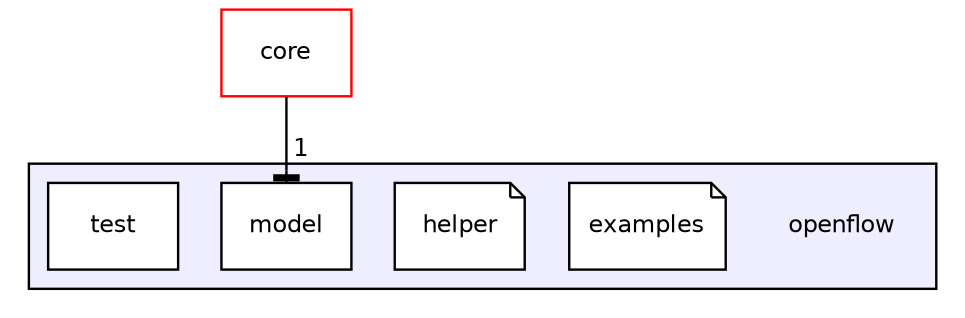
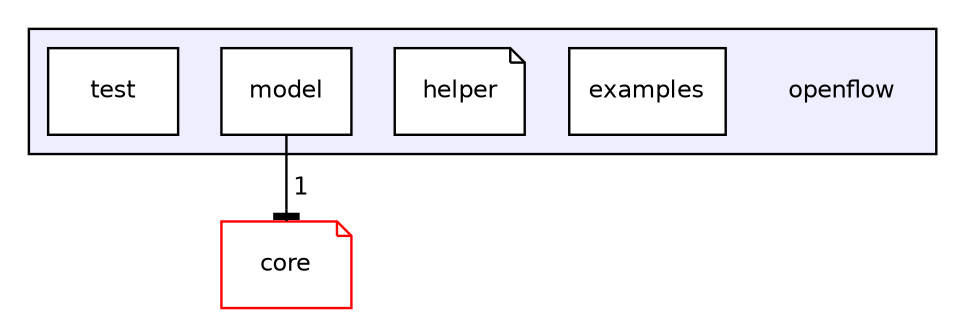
node "core": shape box -> note
edge "core" -> "model": reversed
node "examples": shape note -> box
